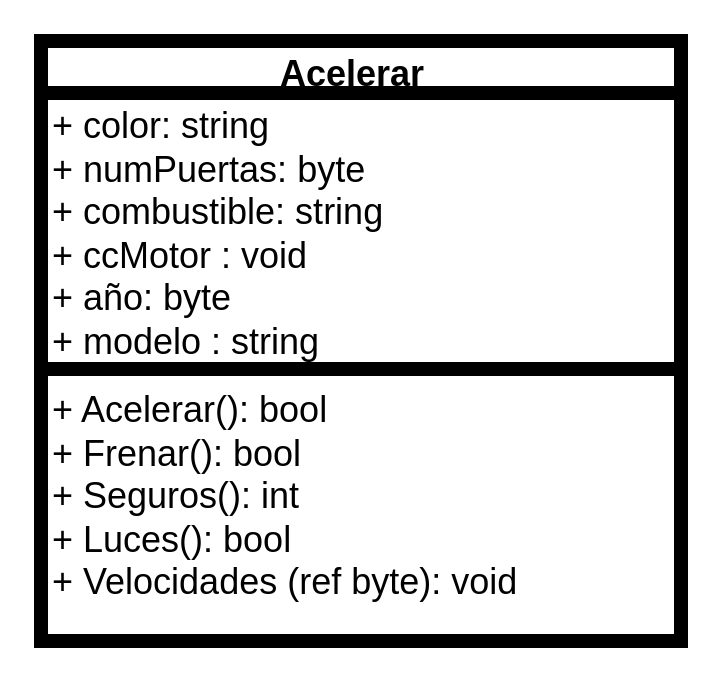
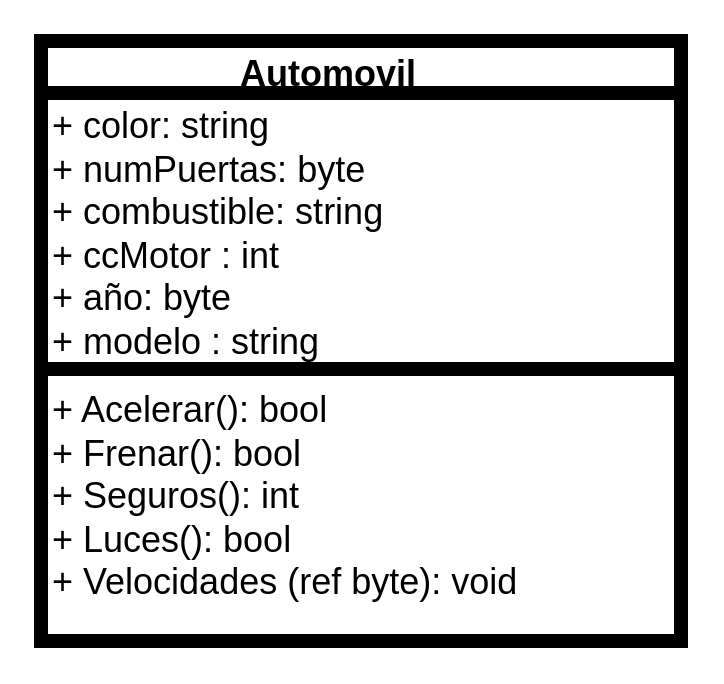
node "Acelerar": label "Acelerar" -> "Automovil"
node "+ color: string + numPuertas: byte + combustible: string + ccMotor : void + año: byte + modelo : string": label "+ color: string + numPuertas: byte + combustible: string + ccMotor : void + año: byte + modelo : string" -> "+ color: string + numPuertas: byte + combustible: string + ccMotor : int + año: byte + modelo : string"
